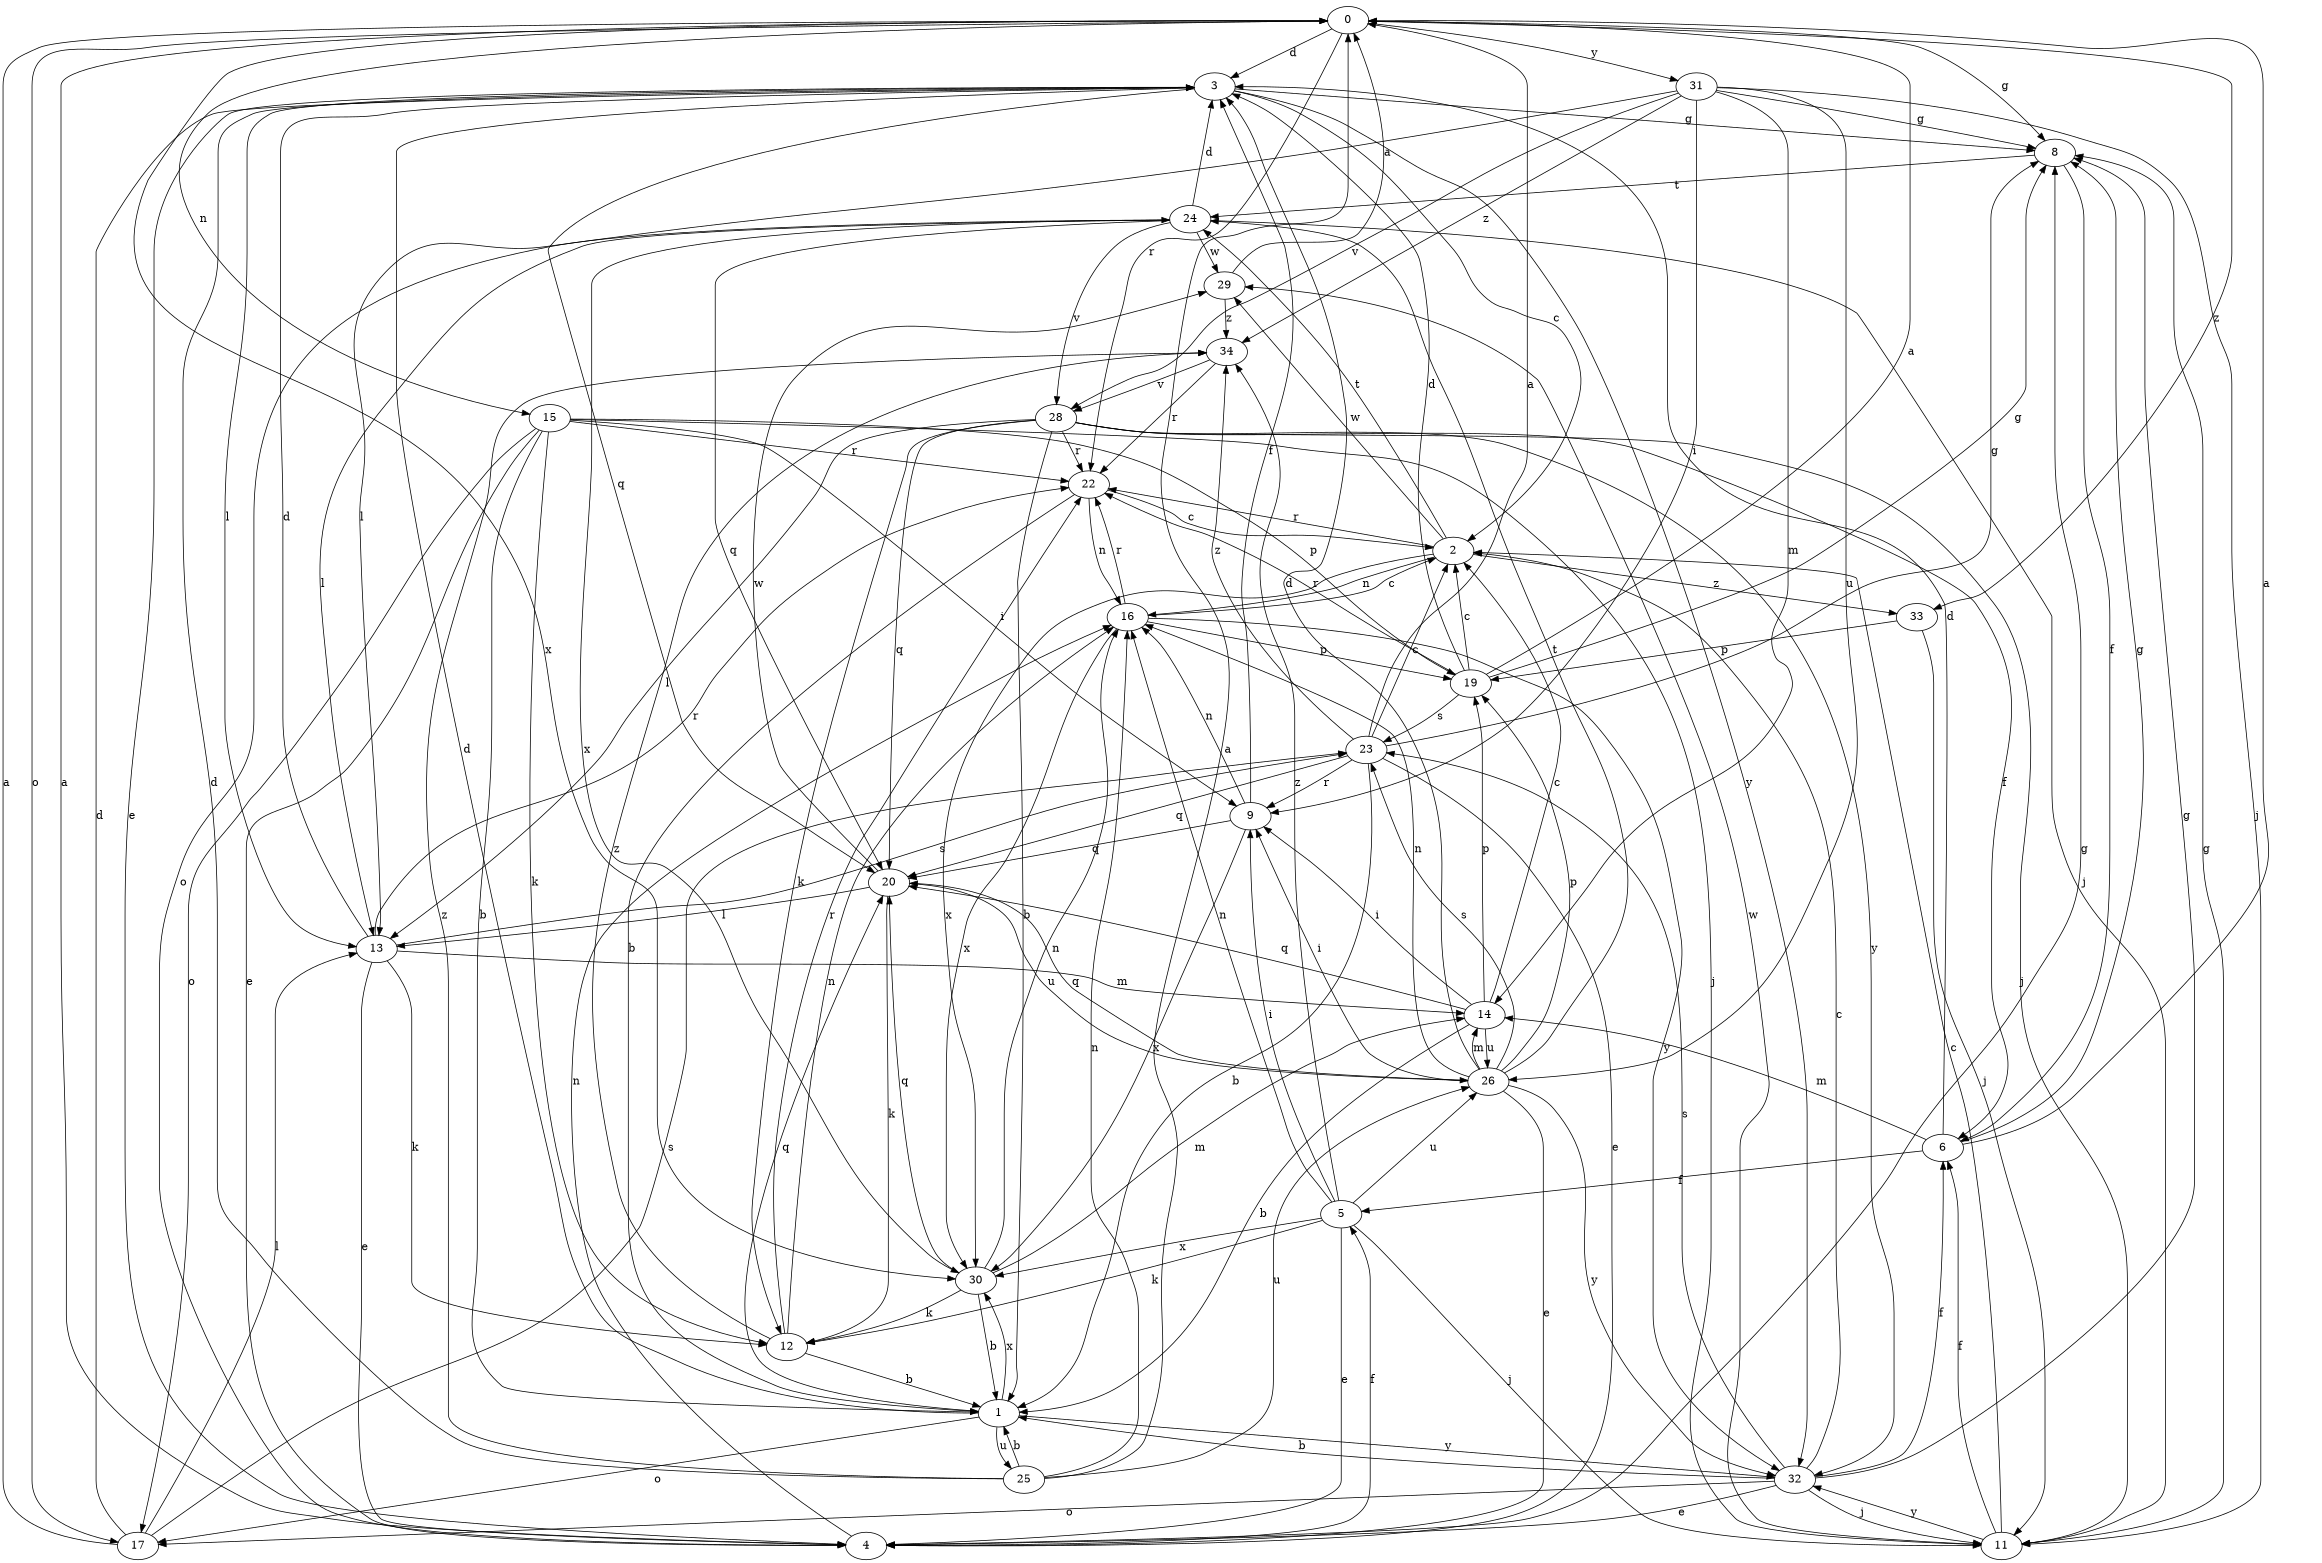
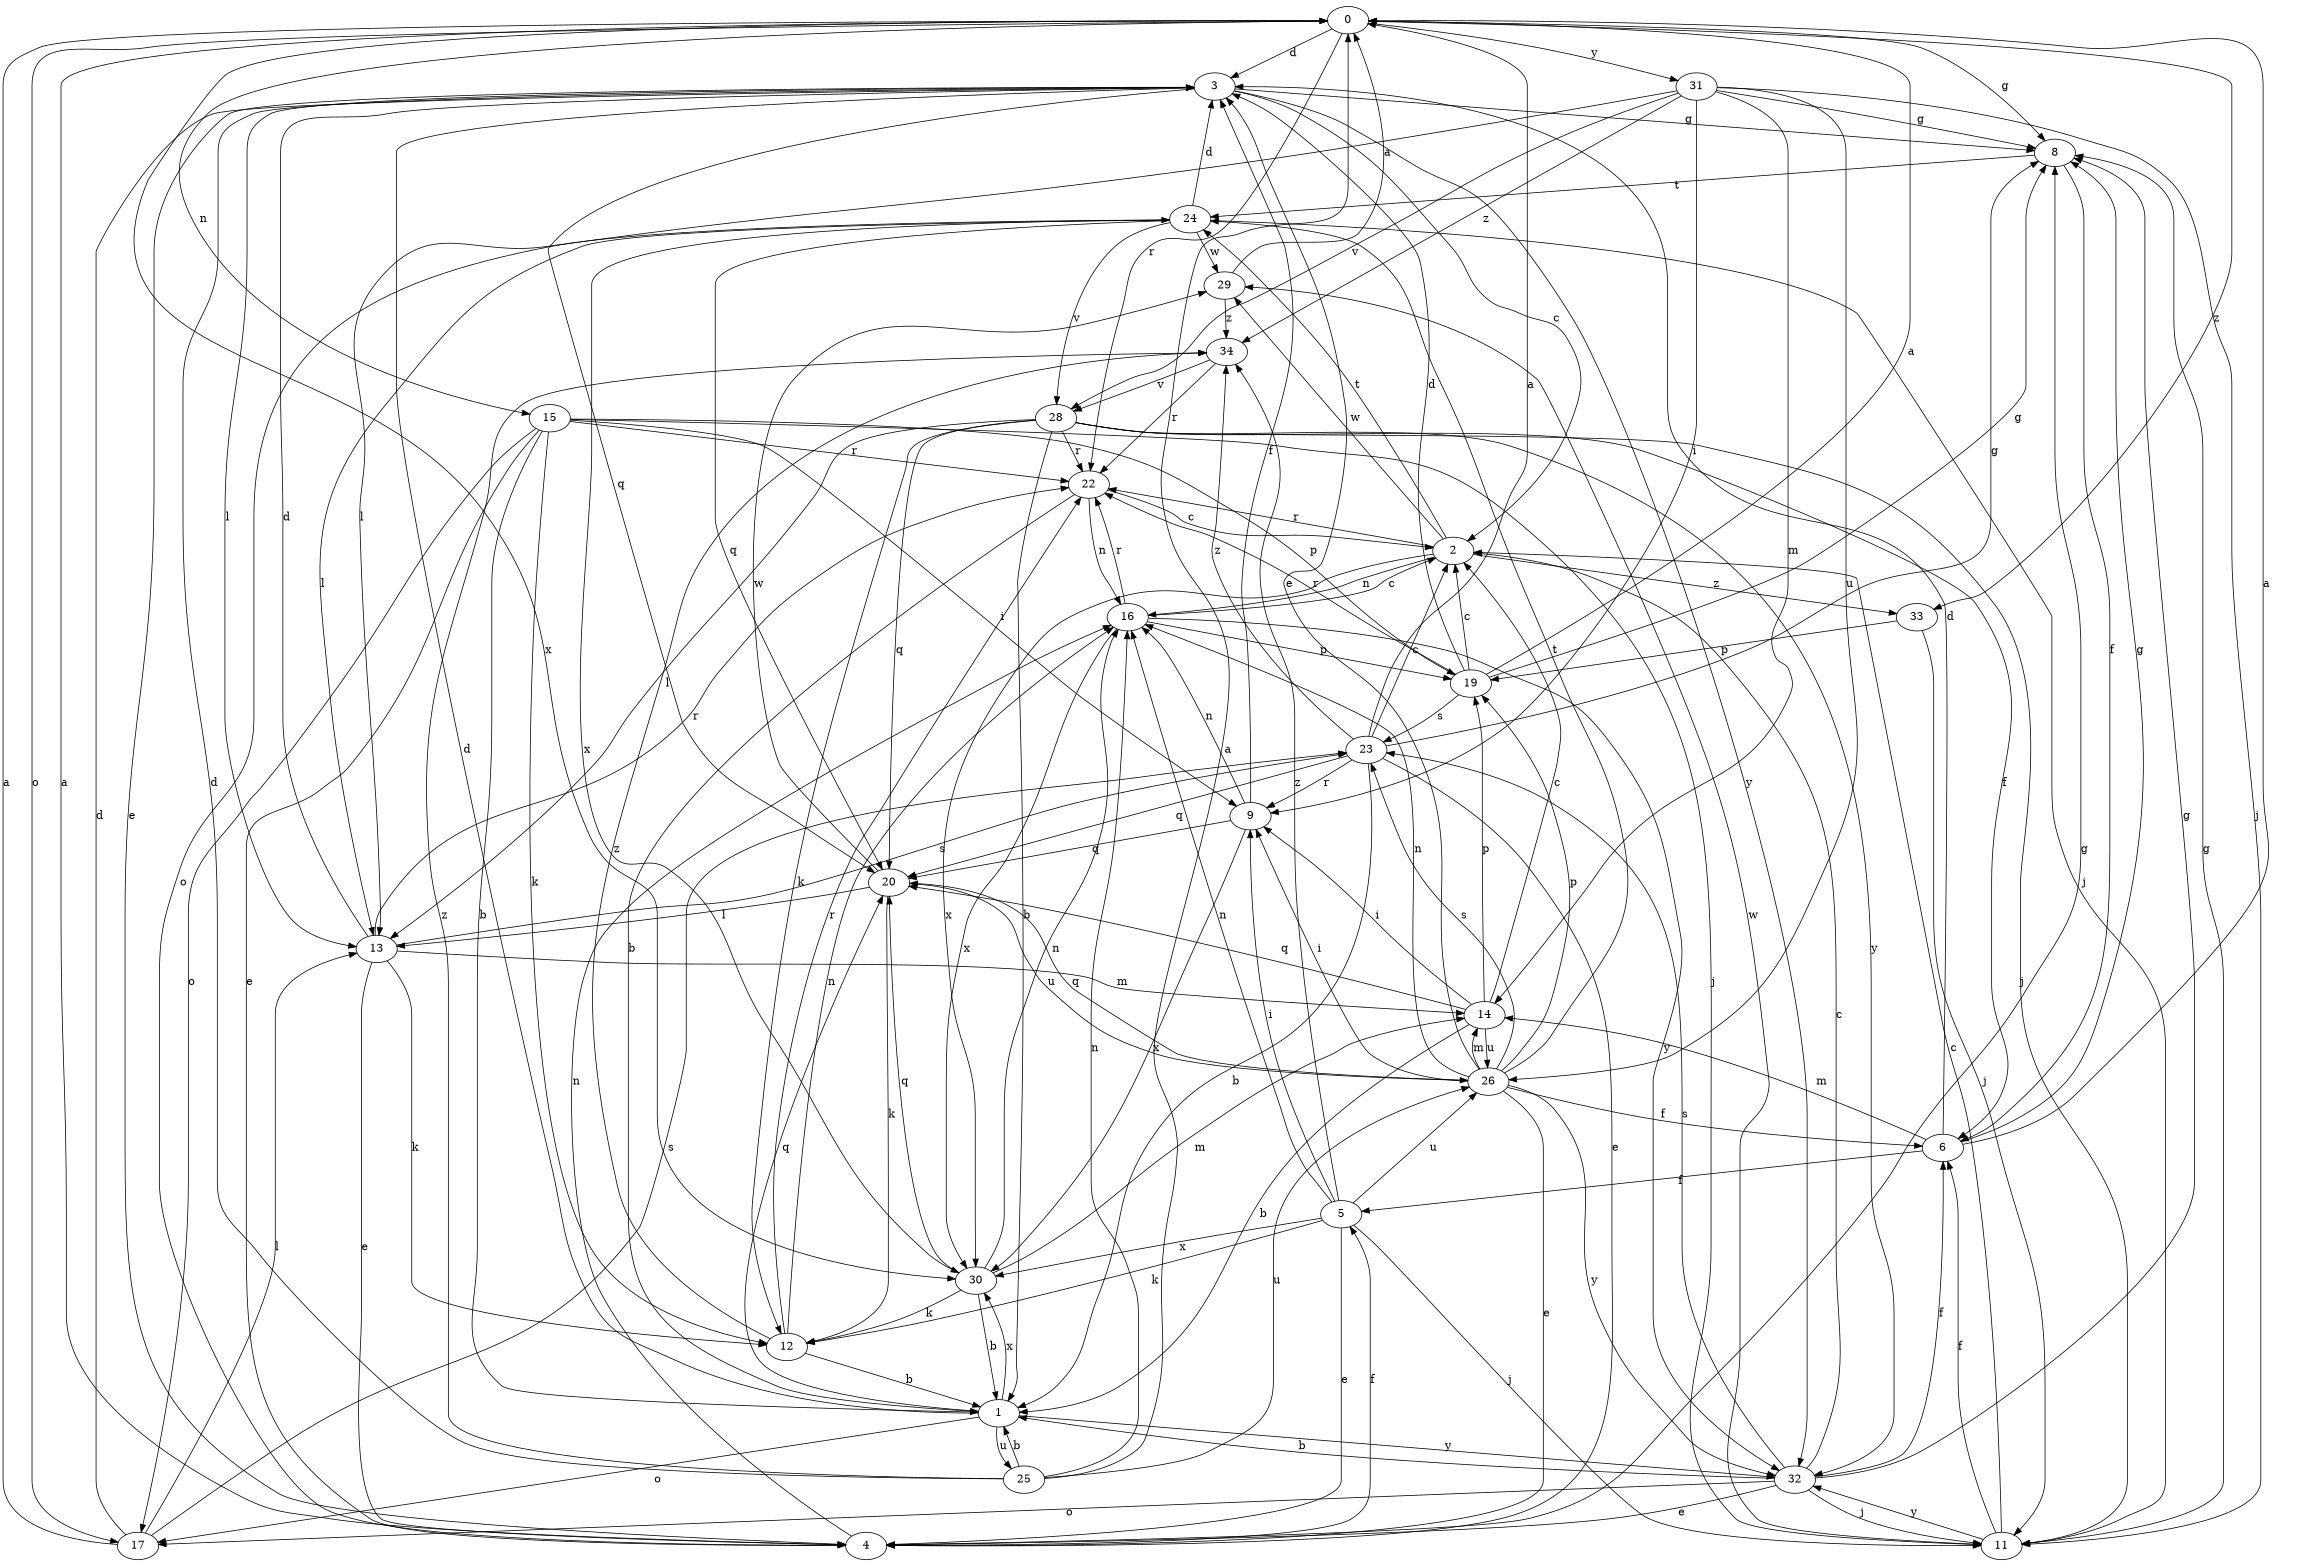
edge "26" -> "3": label "d" -> "e"
edge "26" -> "6": added, label "f"
